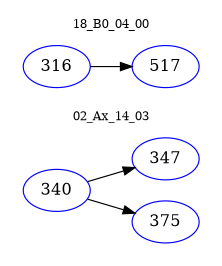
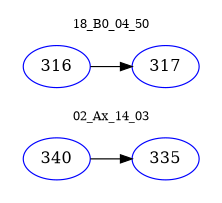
cluster "18_B0_04_00": label "18_B0_04_00" -> "18_B0_04_50"
node "517": label "517" -> "317"
node "347": removed
node "375": label "375" -> "335"
